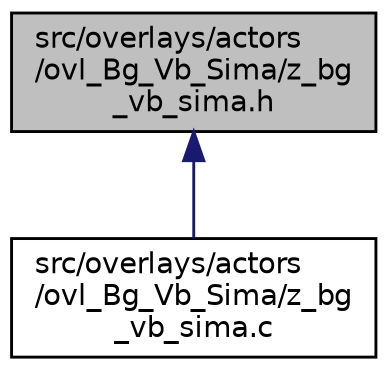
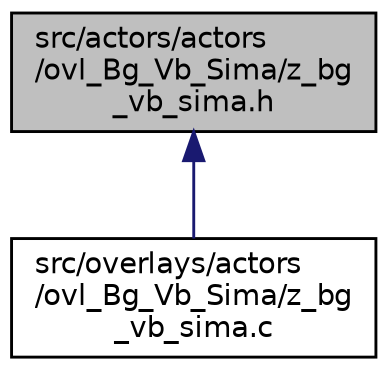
node "src/overlays/actors /ovl_Bg_Vb_Sima/z_bg _vb_sima.h": label "src/overlays/actors /ovl_Bg_Vb_Sima/z_bg _vb_sima.h" -> "src/actors/actors /ovl_Bg_Vb_Sima/z_bg _vb_sima.h"
